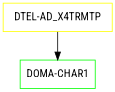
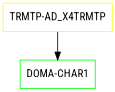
node "DTEL-AD_X4TRMTP": label "DTEL-AD_X4TRMTP" -> "TRMTP-AD_X4TRMTP"
